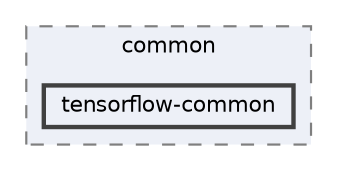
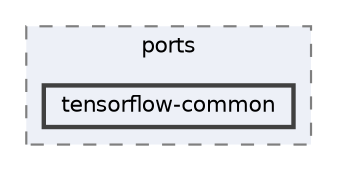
cluster "common": label "common" -> "ports"
